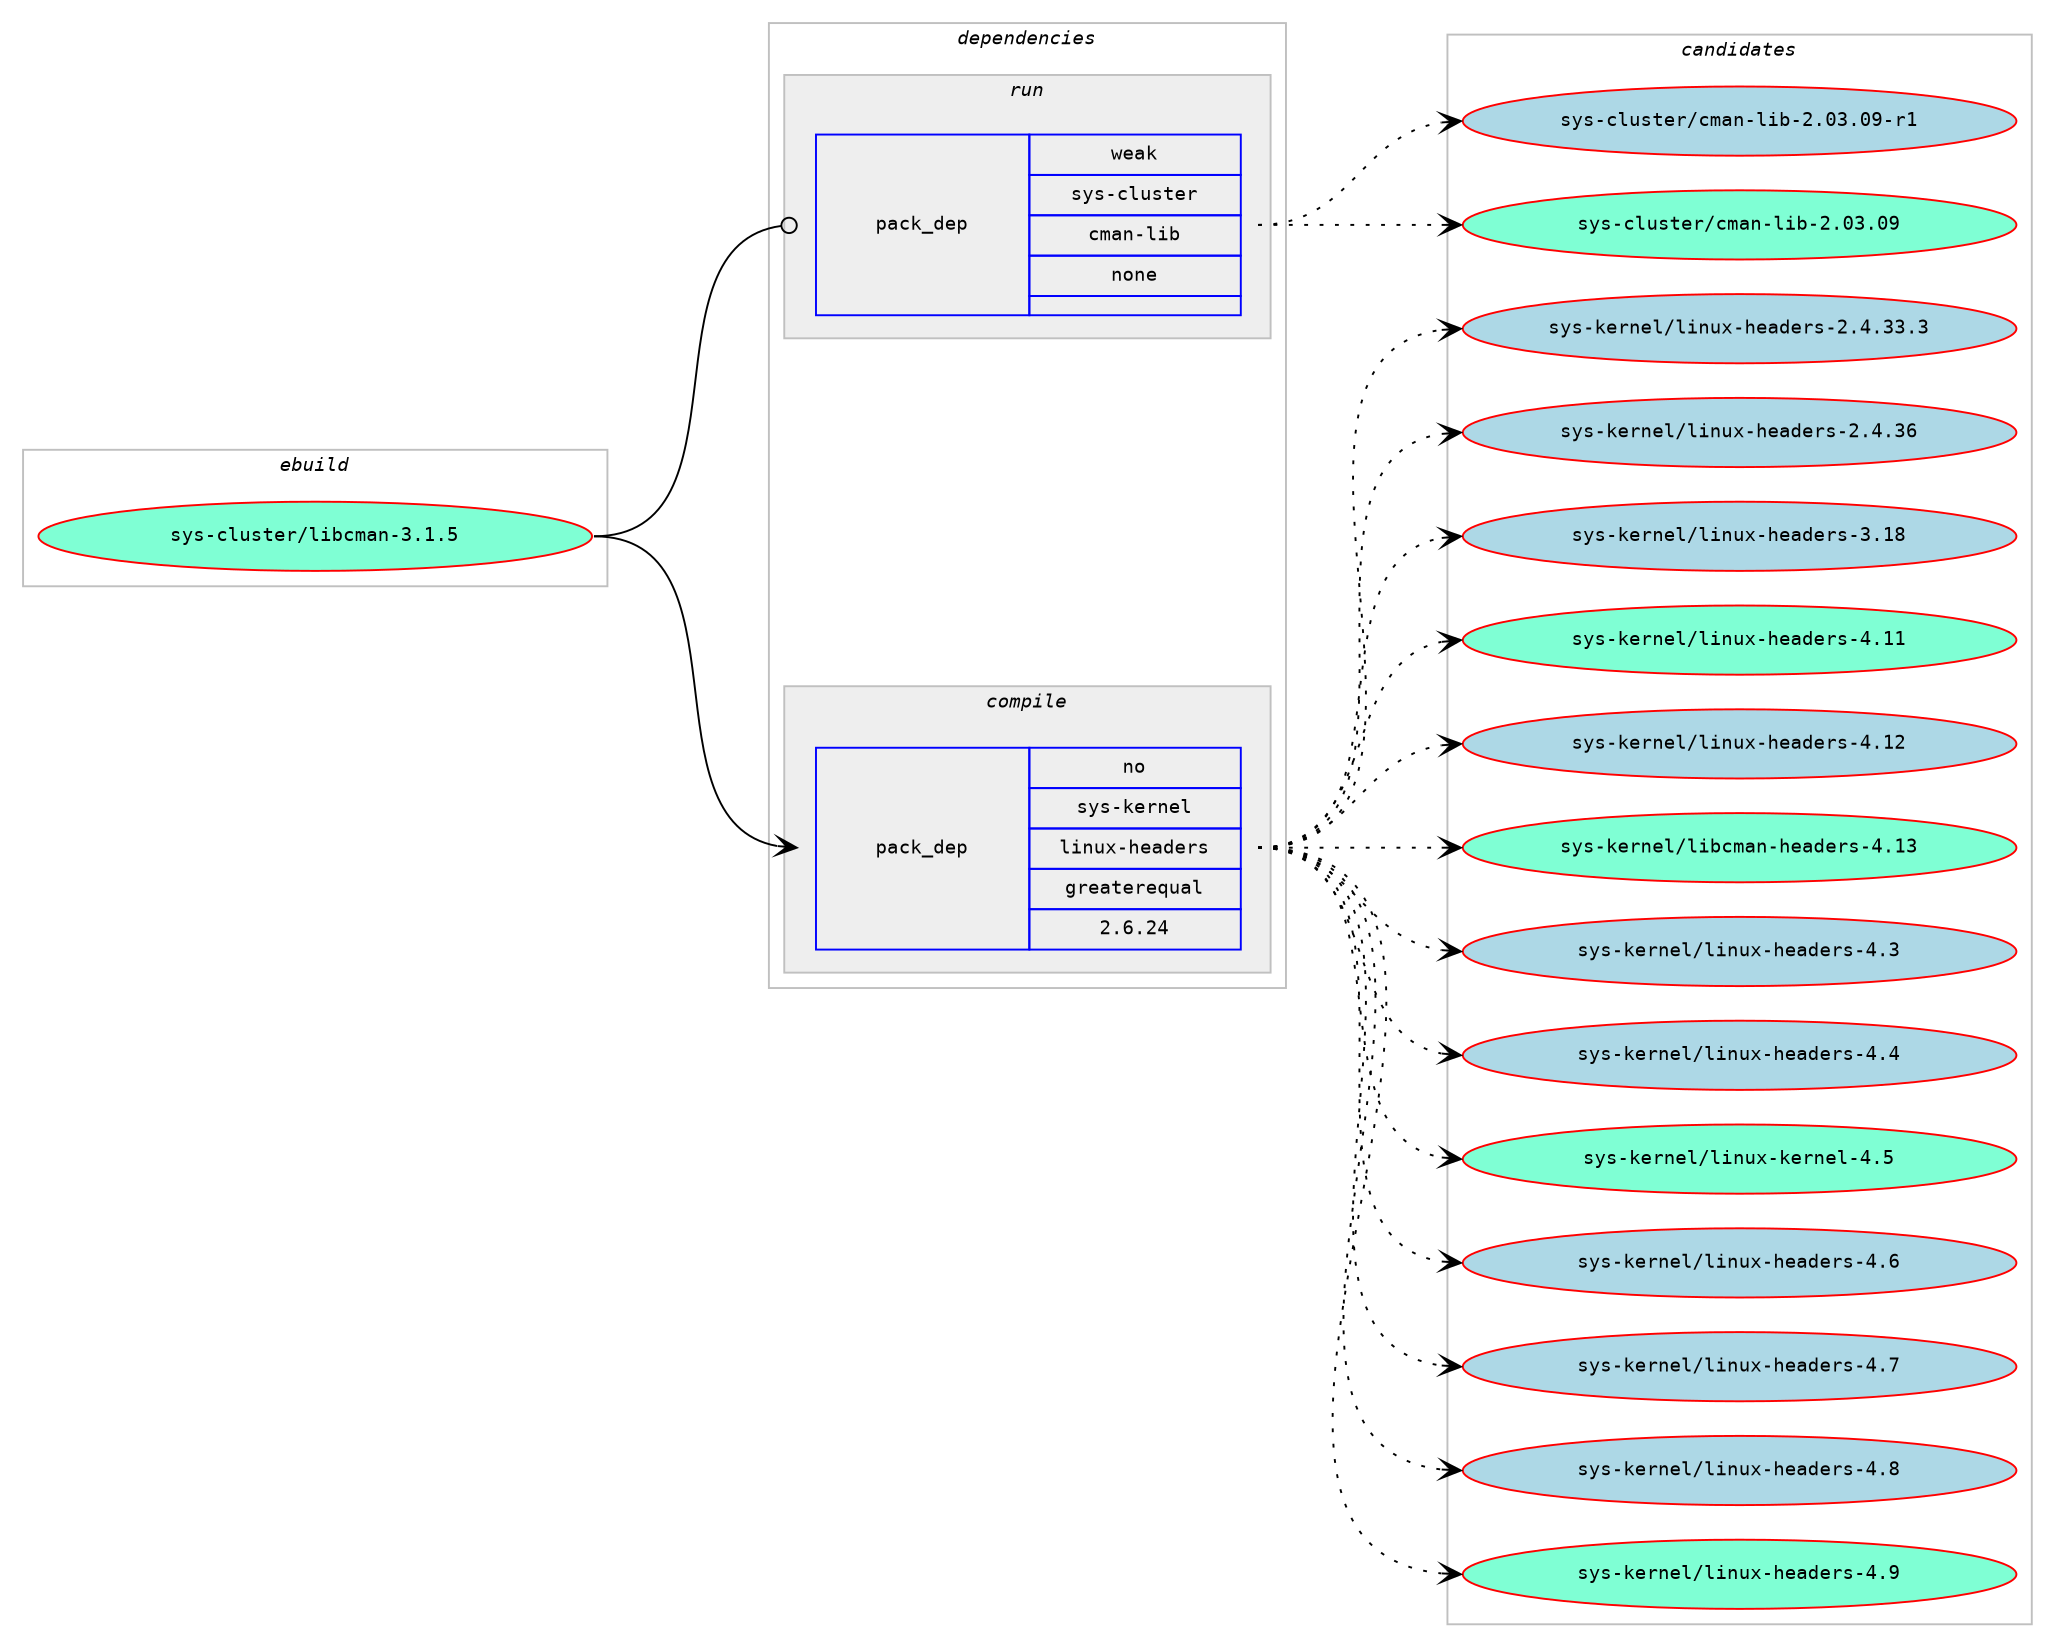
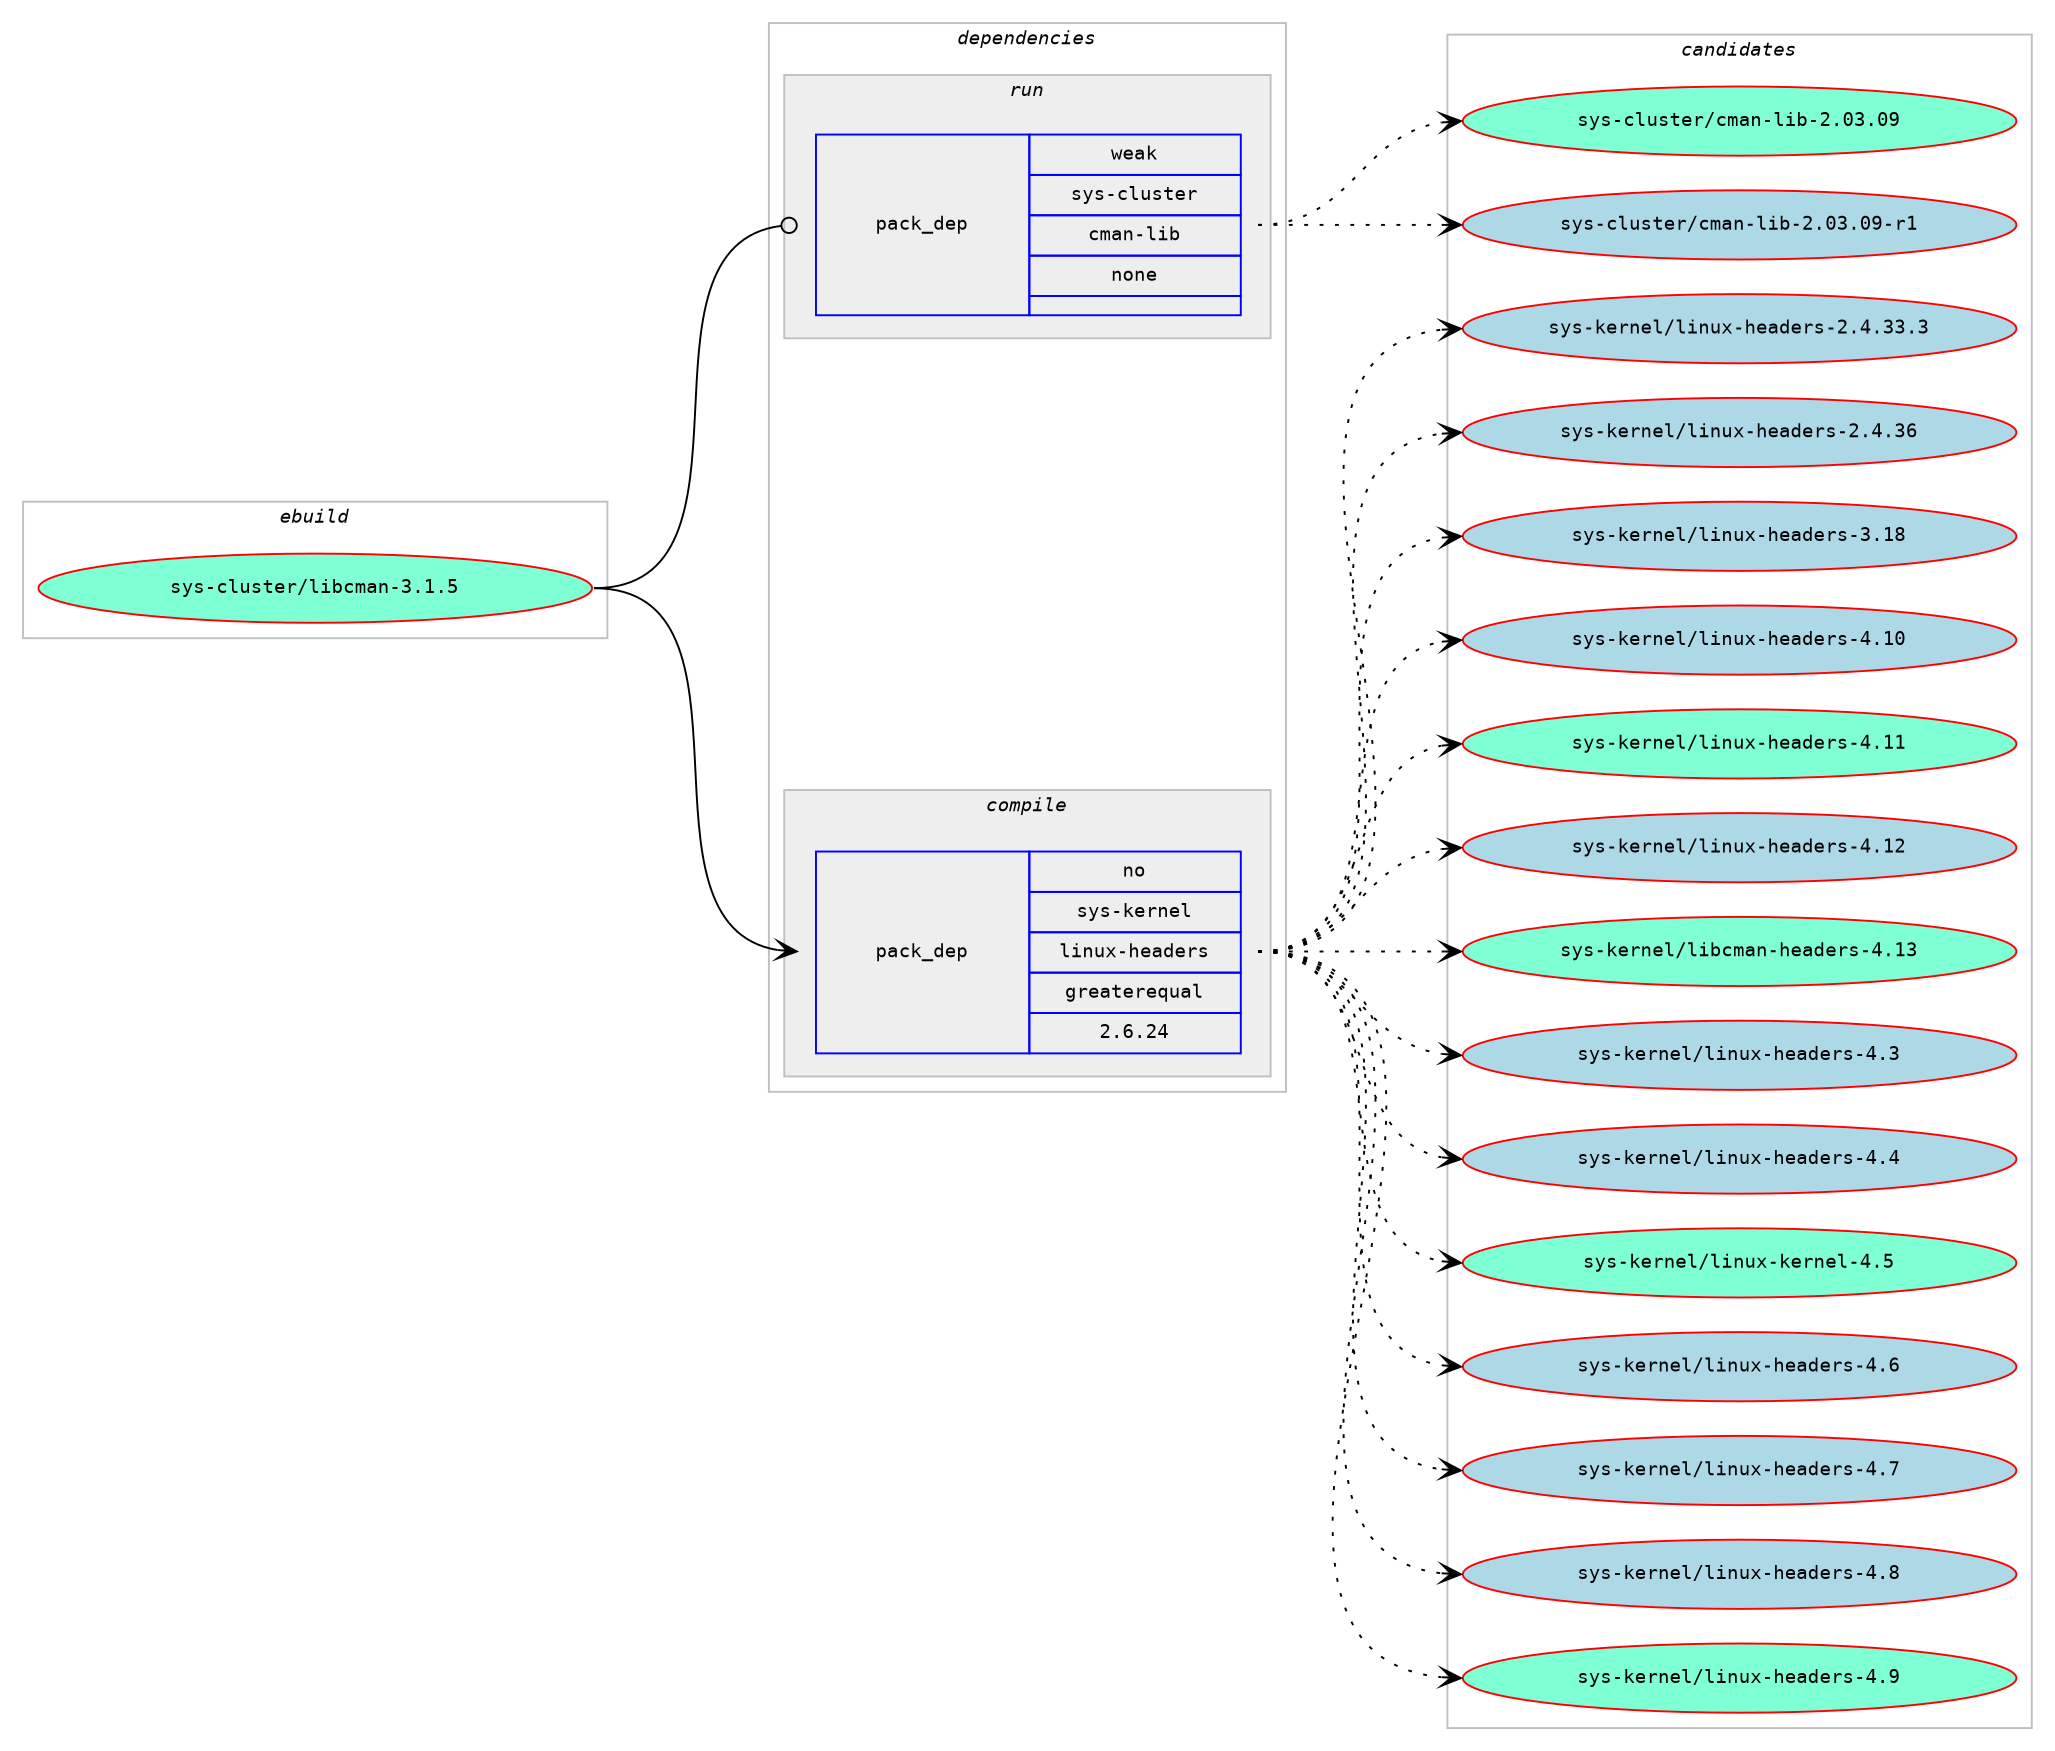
node "sys-kernel/linux-headers-4.10": added
